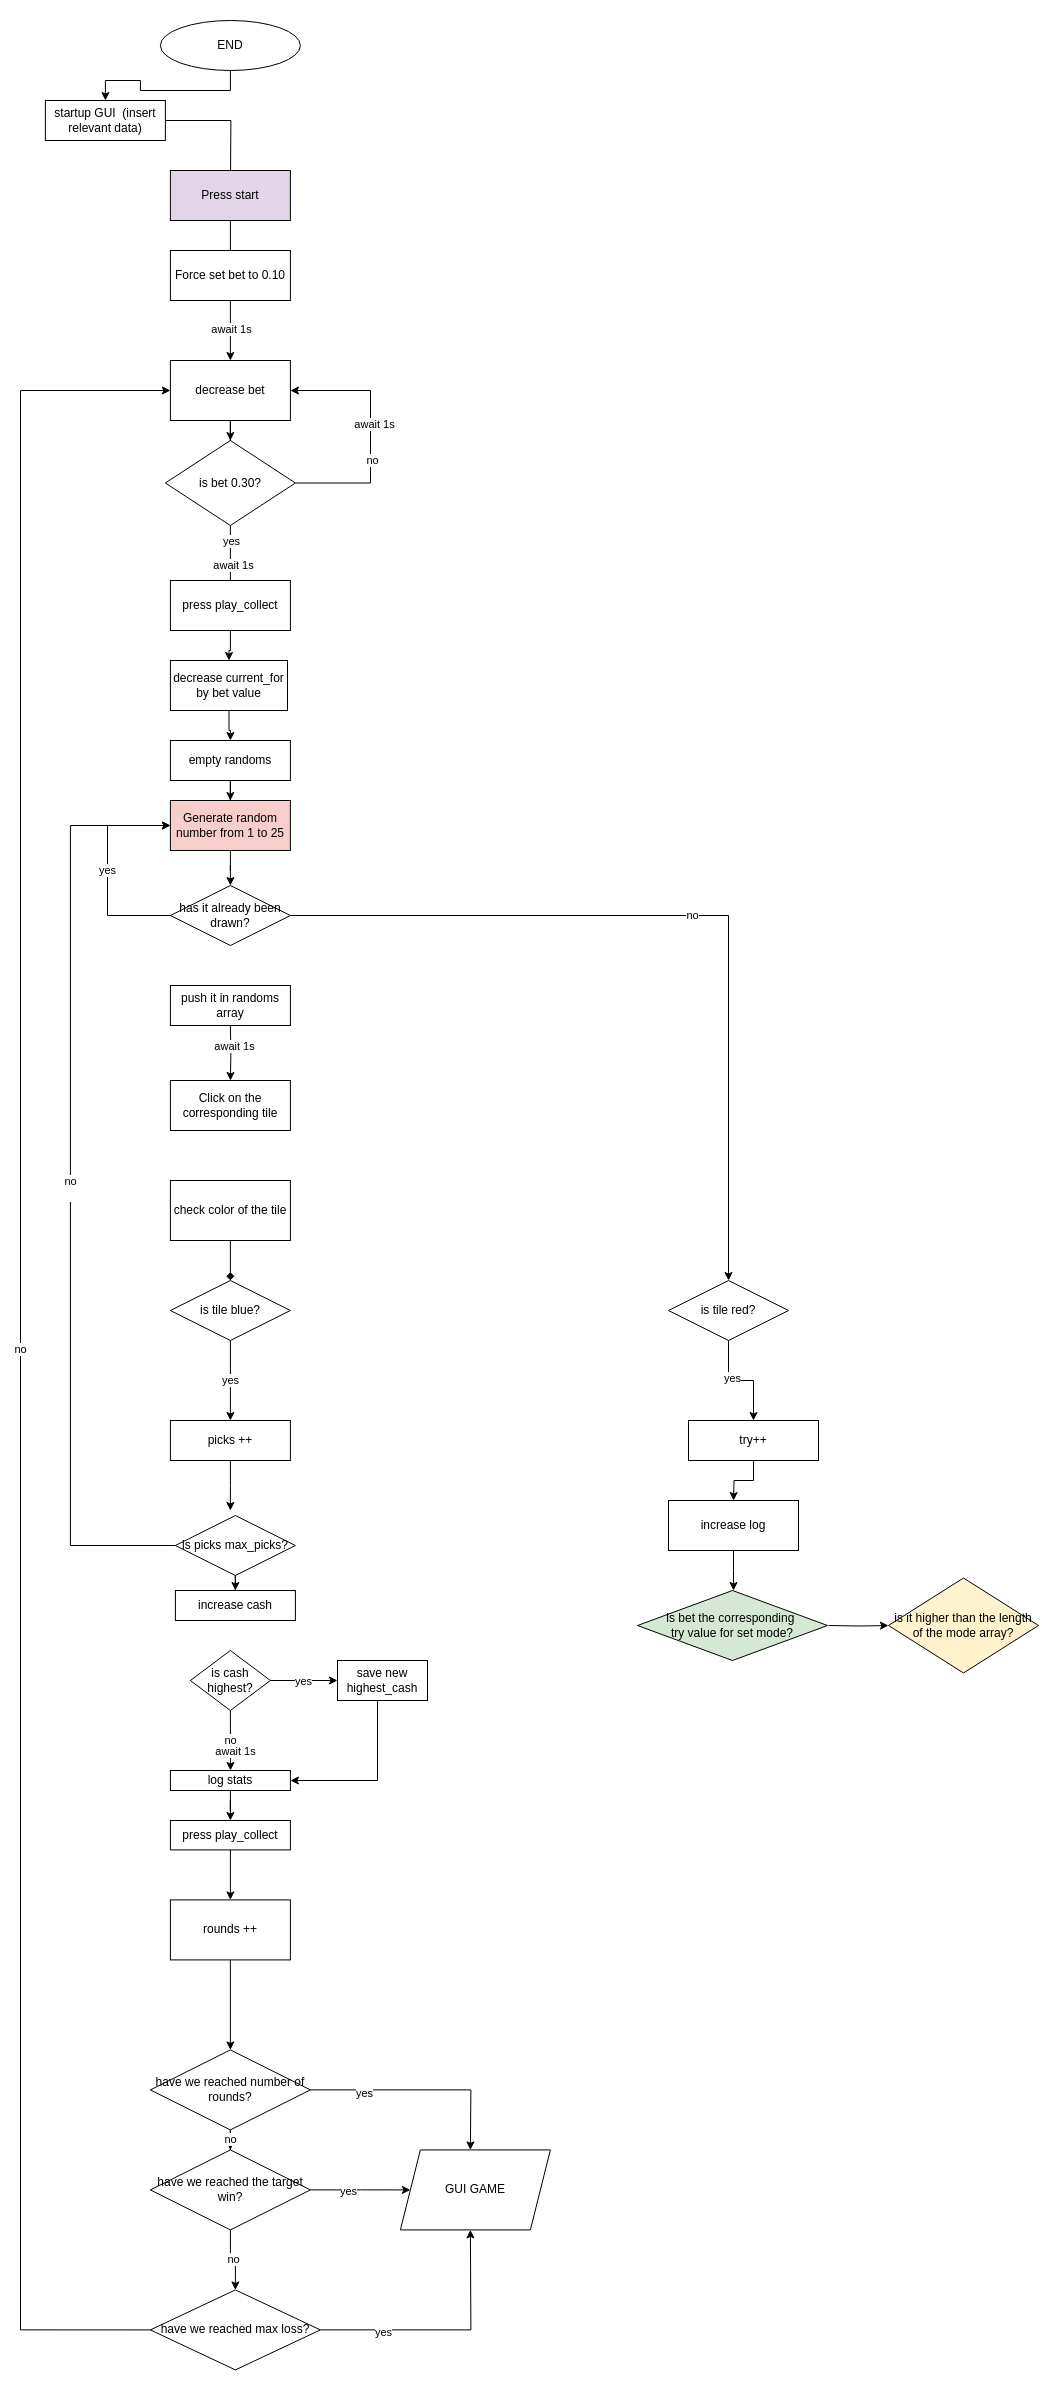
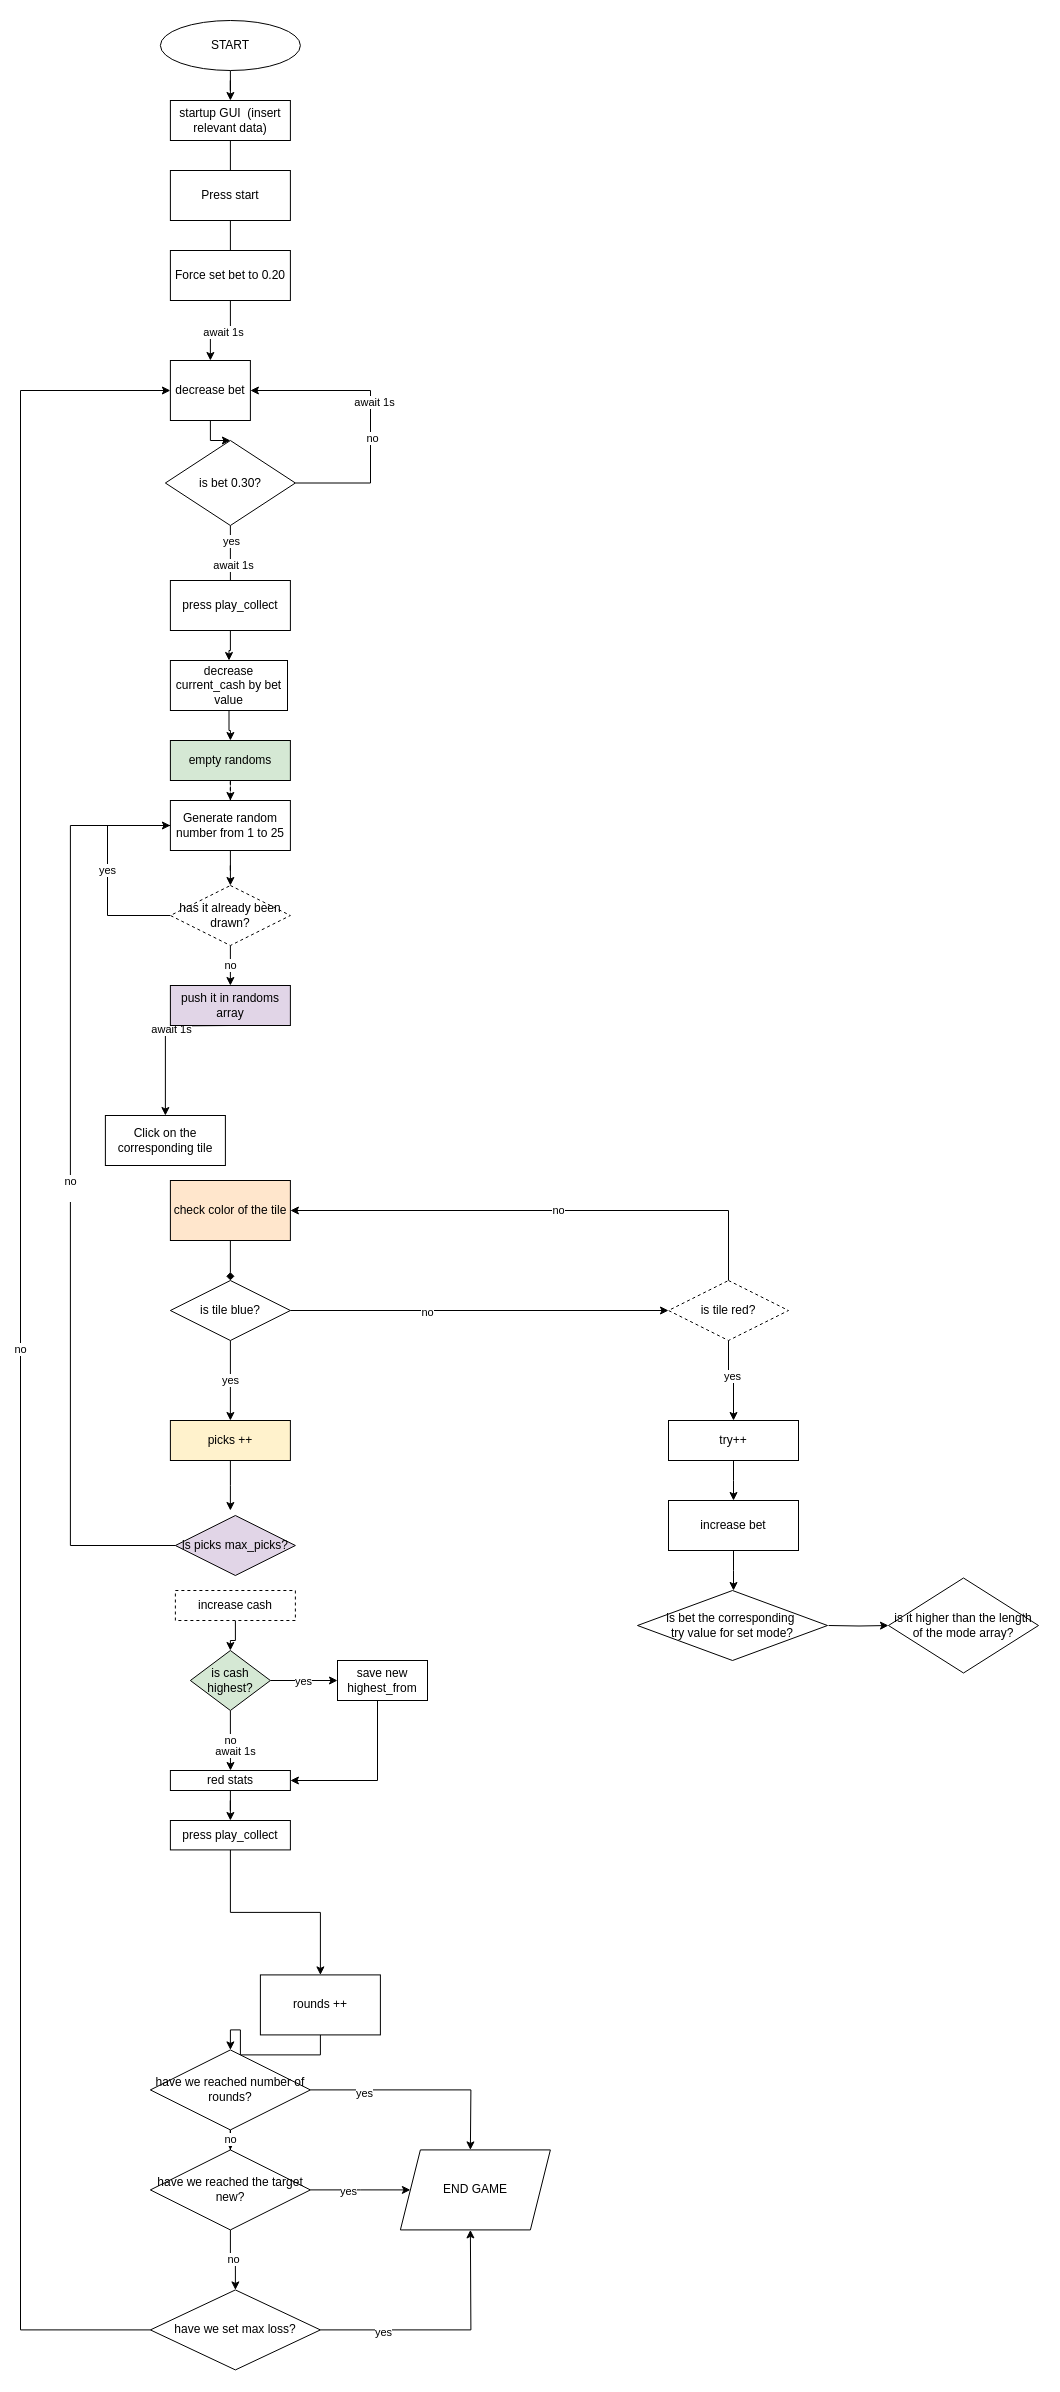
node "END": label "END" -> "START"
node "startup GUI (insert relevant data)": moved (105, 121) -> (230, 121)
node "Press start": fillcolor #e1d5e7 -> #ffffff
node "Force set bet to 0.10": label "Force set bet to 0.10" -> "Force set bet to 0.20"
node "decrease bet": size 120x60 -> 80x60
node "decrease current_for by bet value": label "decrease current_for by bet value" -> "decrease current_cash by bet value"
node "empty randoms": fillcolor #ffffff -> #d5e8d4
edge "empty randoms" -> "Generate random number from 1 to 25": style solid -> dashed
node "Generate random number from 1 to 25": fillcolor #f8cecc -> #ffffff
node "has it already been drawn?": style solid -> dashed
edge "has it already been drawn?" -> "is tile red?": now "has it already been drawn?" -> "push it in randoms array"
node "push it in randoms array": fillcolor #ffffff -> #e1d5e7
node "Click on the corresponding tile": moved (230, 1106) -> (165, 1141)
node "check color of the tile": fillcolor #ffffff -> #ffe6cc
edge "is tile red?" -> "check color of the tile": added, label "no"
edge "is tile blue?" -> "is tile red?": added, label "no"
node "is tile red?": style solid -> dashed
node "picks ++": fillcolor #ffffff -> #fff2cc
node "try++": moved (754, 1441) -> (734, 1441)
node "increase log": label "increase log" -> "increase bet"
edge "is picks max_picks?" -> "Generate random number from 1 to 25": arrowhead classic -> none
node "is picks max_picks?": fillcolor #ffffff -> #e1d5e7
edge "is picks max_picks?" -> "increase cash": removed
node "increase cash": style solid -> dashed
node "is bet the corresponding try value for set mode?": fillcolor #d5e8d4 -> #ffffff
node "is it higher than the length of the mode array?": fillcolor #fff2cc -> #ffffff
edge "increase cash" -> "is cash highest?": added
node "is cash highest?": fillcolor #ffffff -> #d5e8d4
node "save new highest_cash": label "save new highest_cash" -> "save new highest_from"
node "log stats": label "log stats" -> "red stats"
node "rounds ++": moved (230, 1930) -> (320, 2005)
node "have we reached the target win?": label "have we reached the target win?" -> "have we reached the target new?"
node "GUI GAME": label "GUI GAME" -> "END GAME"
node "have we reached max loss?": label "have we reached max loss?" -> "have we set max loss?"
